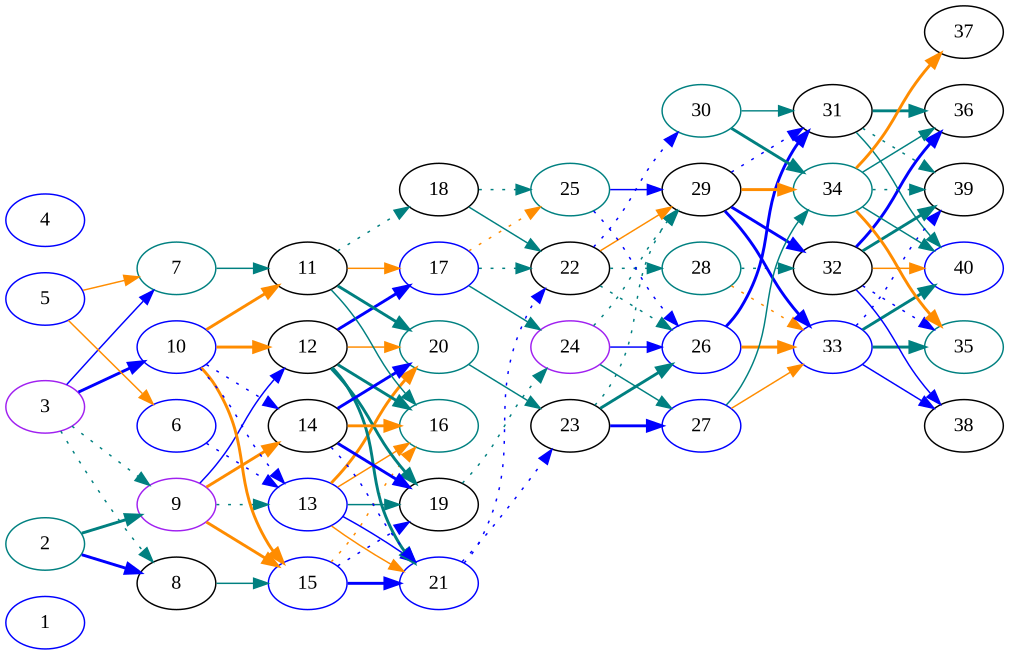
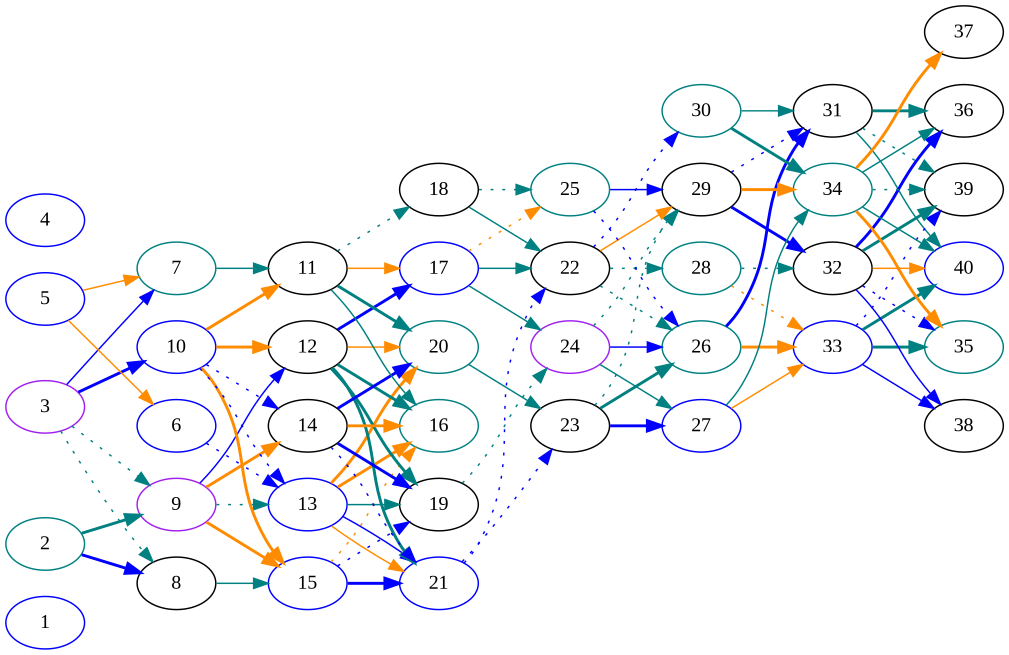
edge "29" -> "33": removed
edge "17" -> "22": style dotted -> solid
node "26": color blue -> teal
edge "13" -> "16": style solid -> bold
